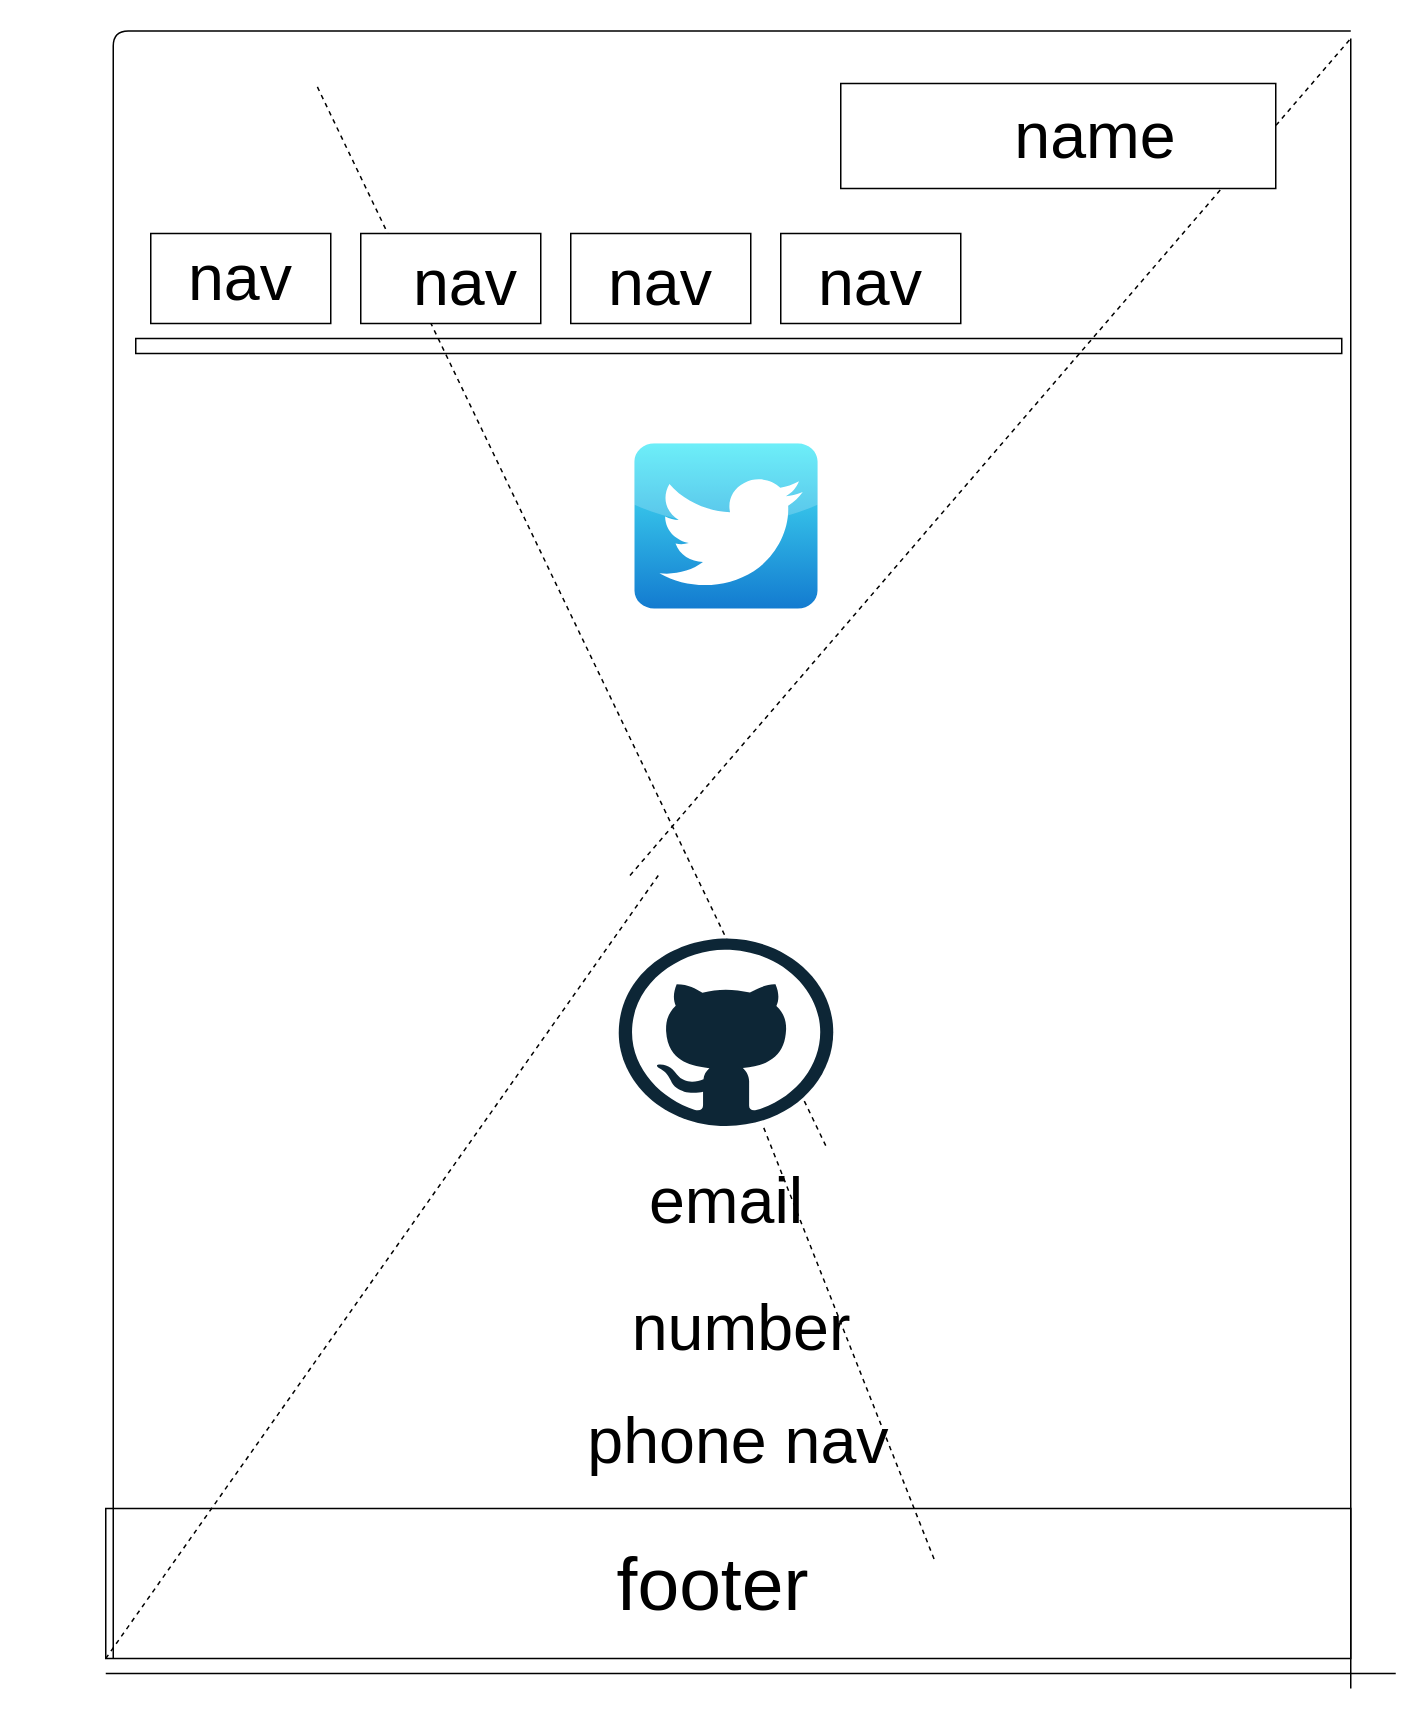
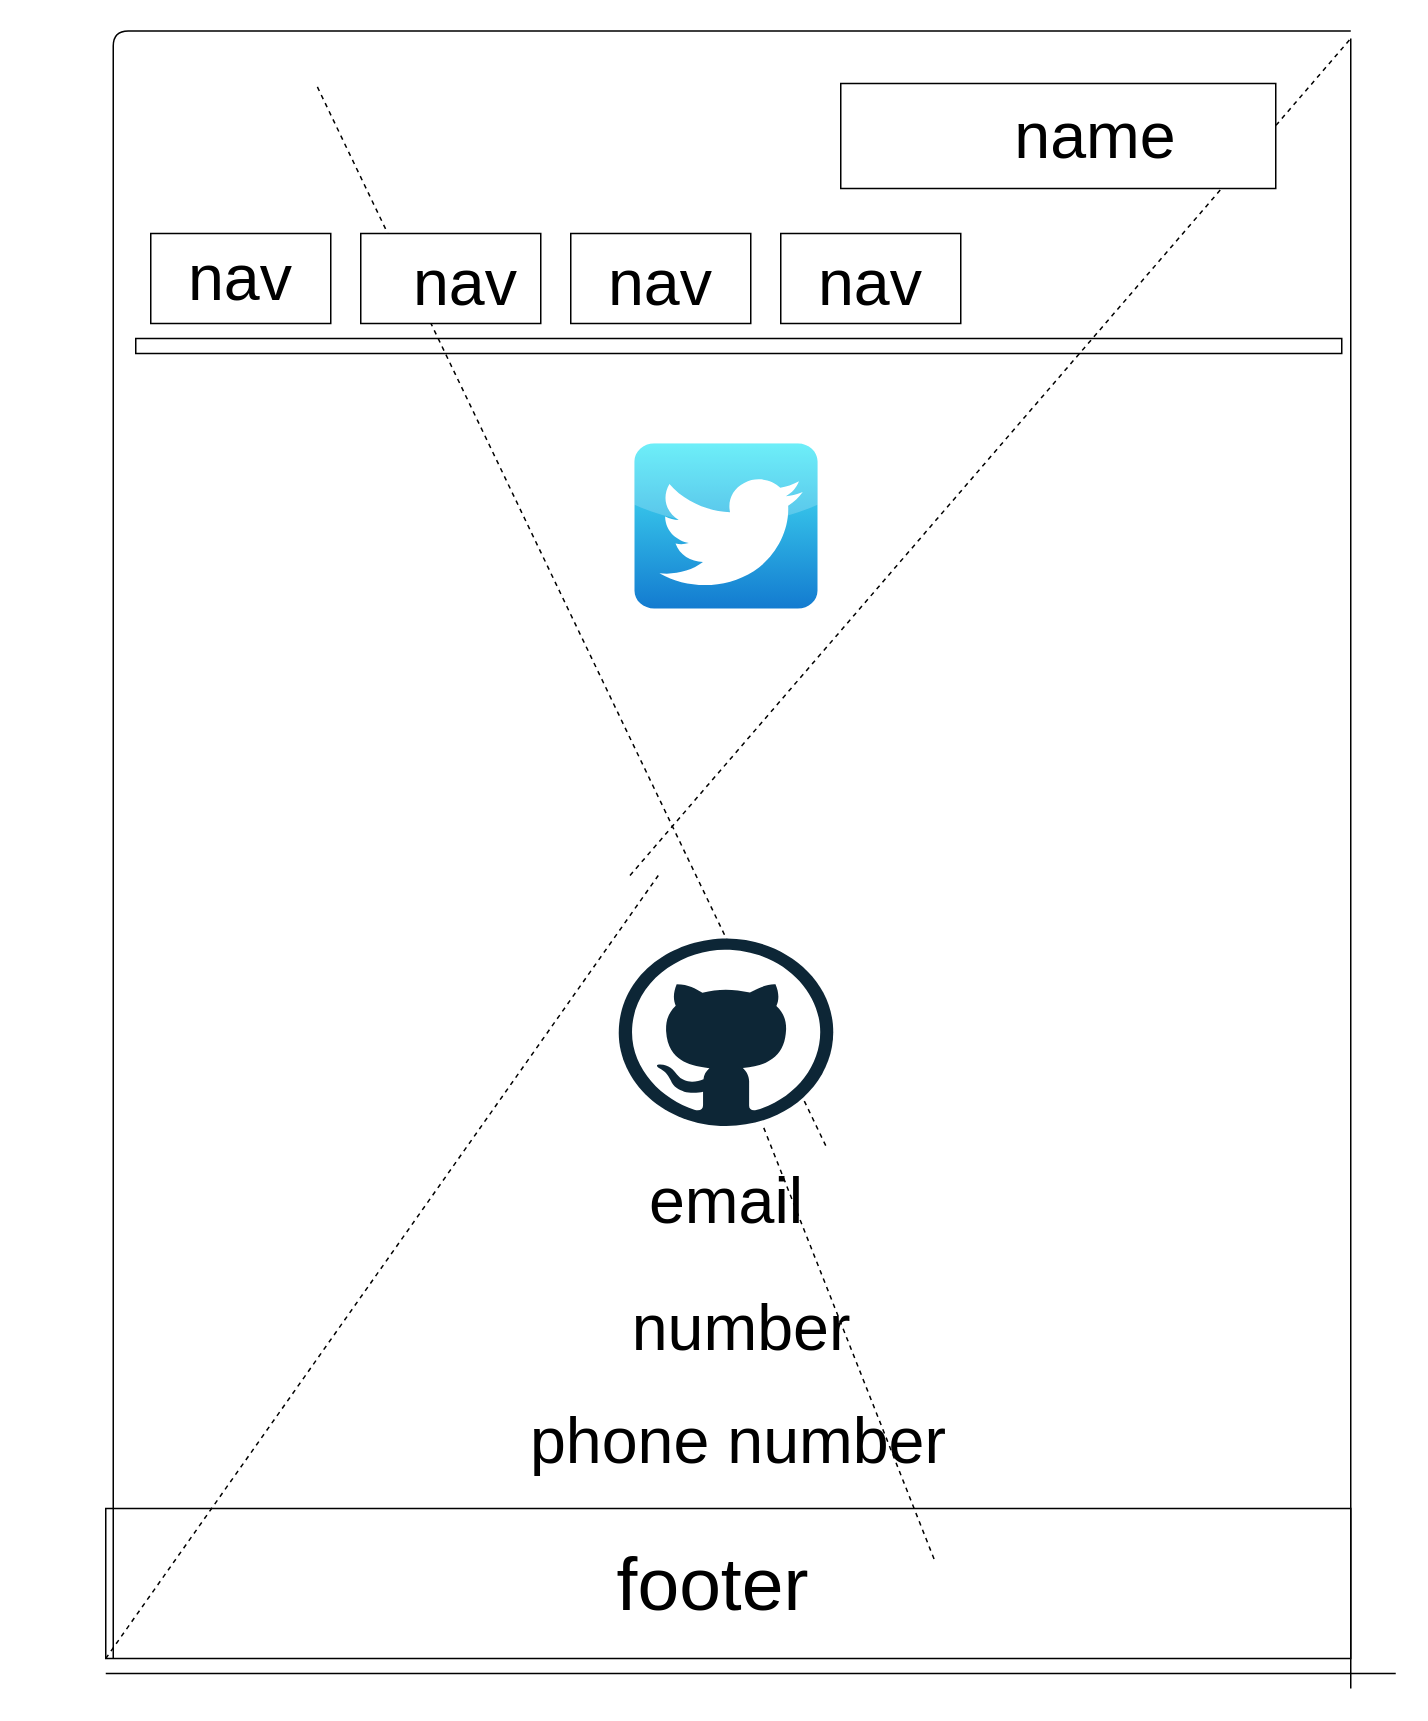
node "phone nav": label "phone nav" -> "phone number"
